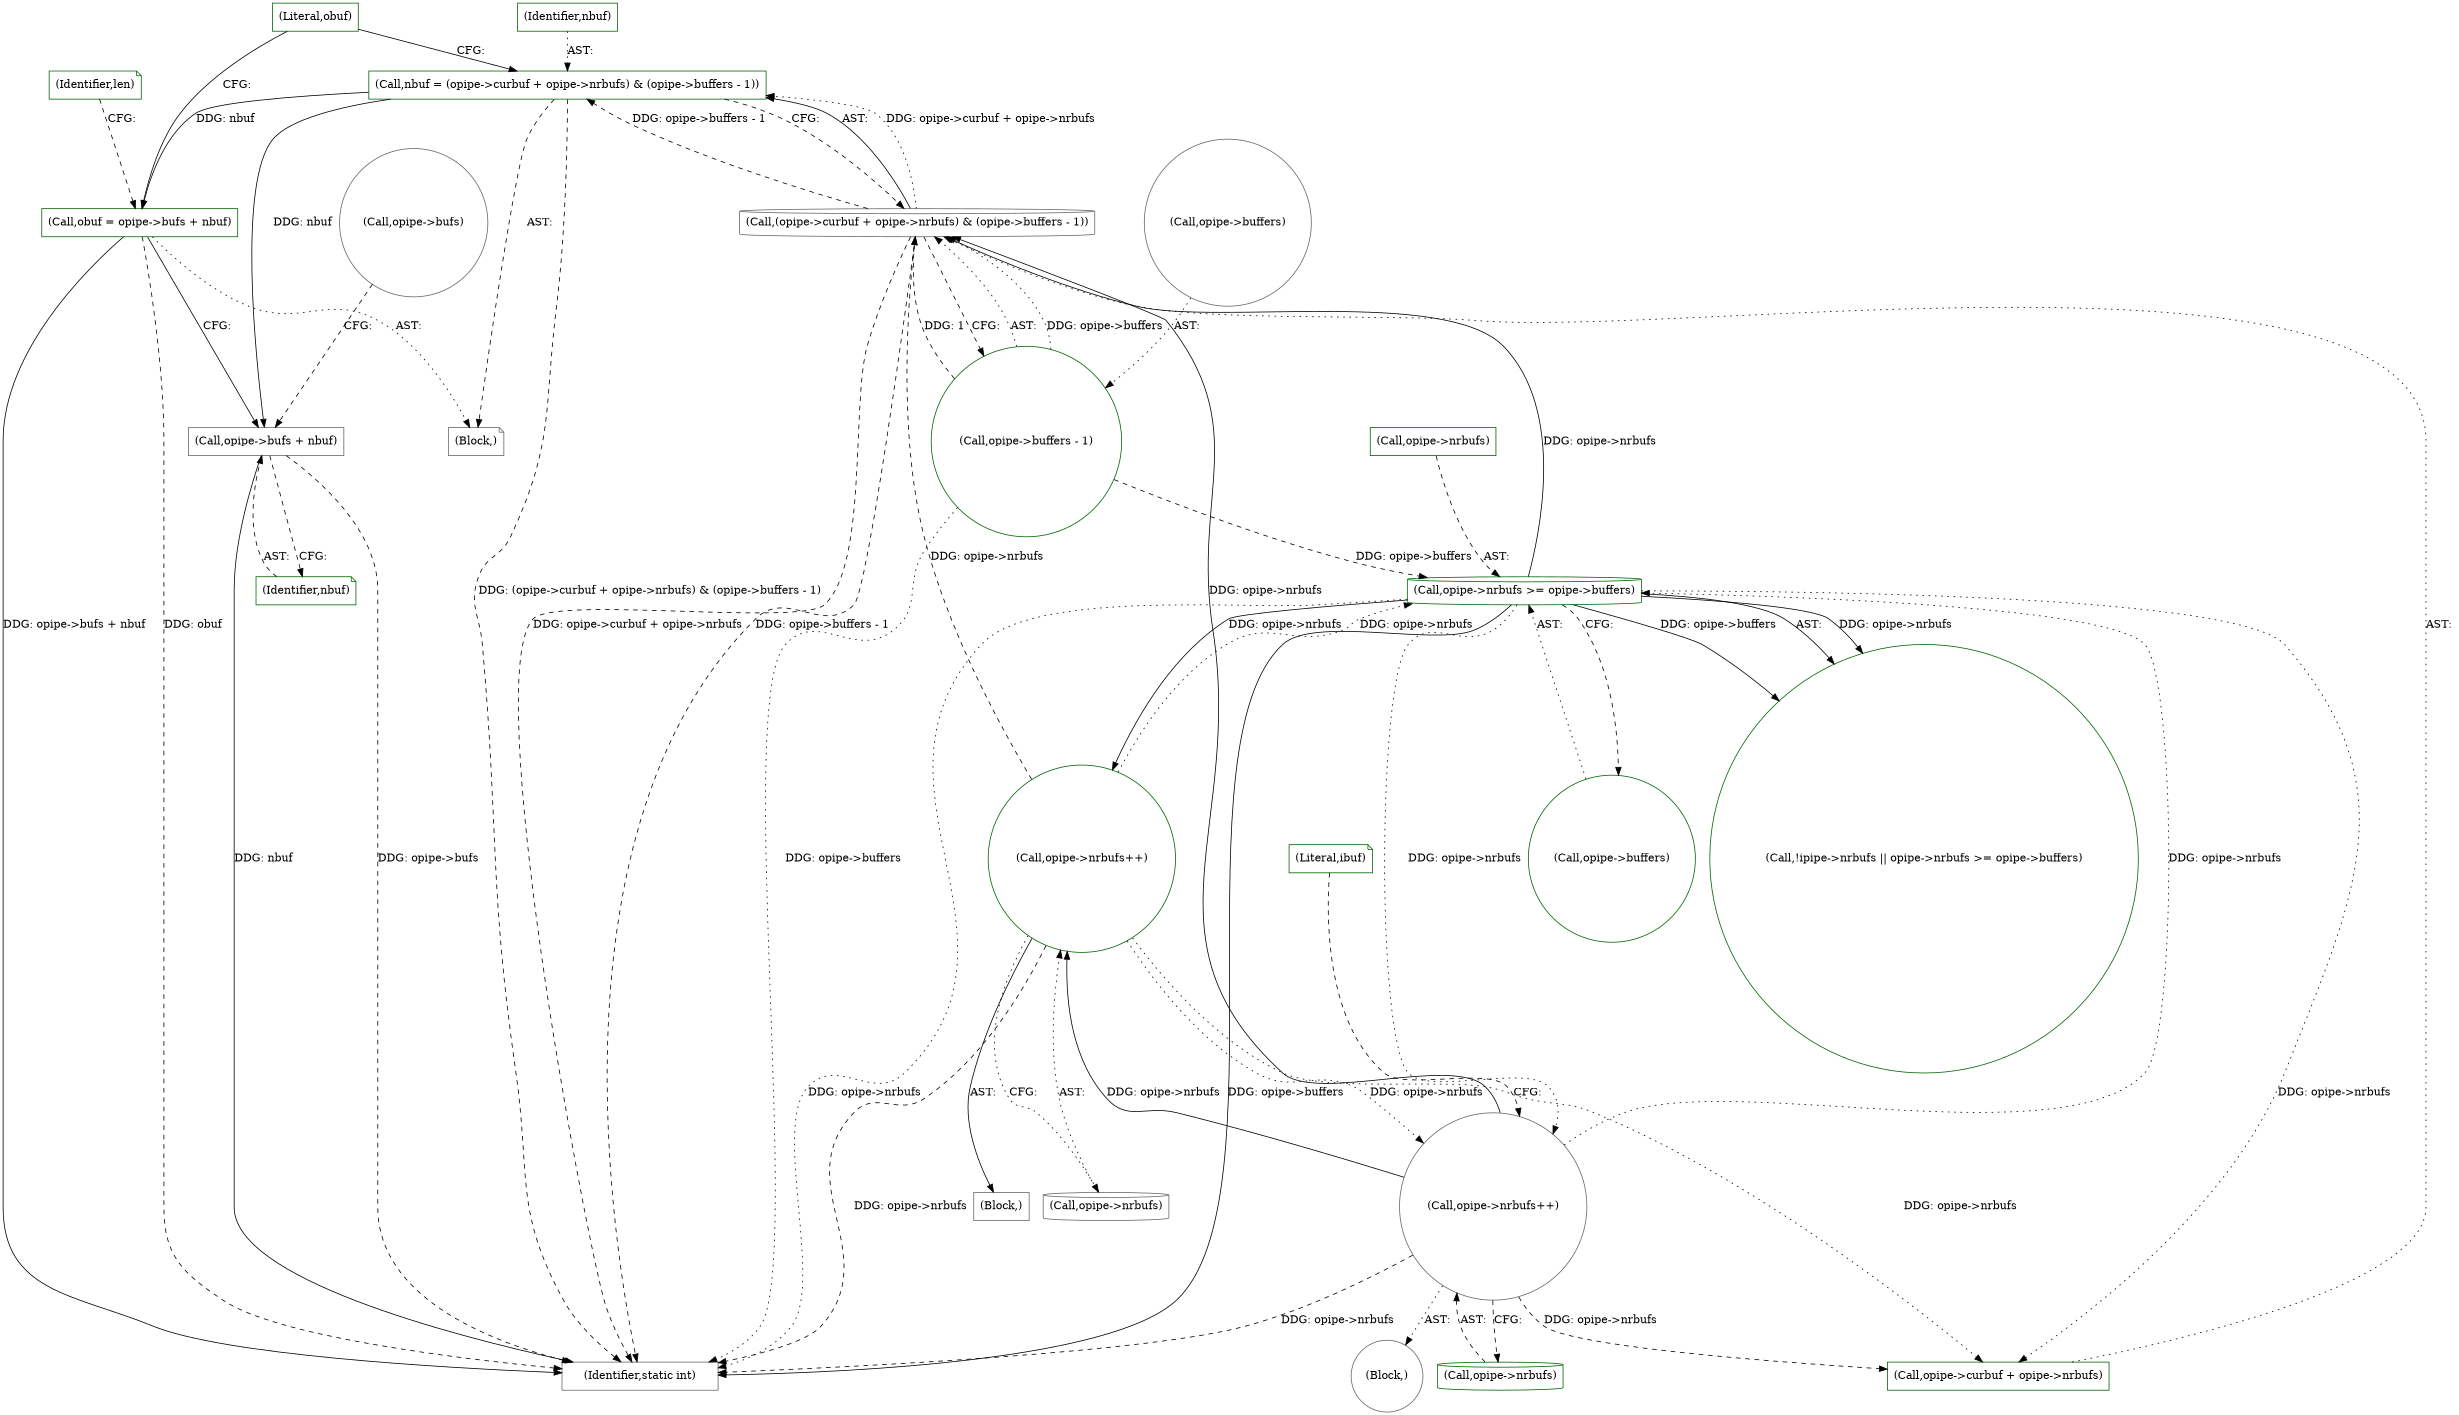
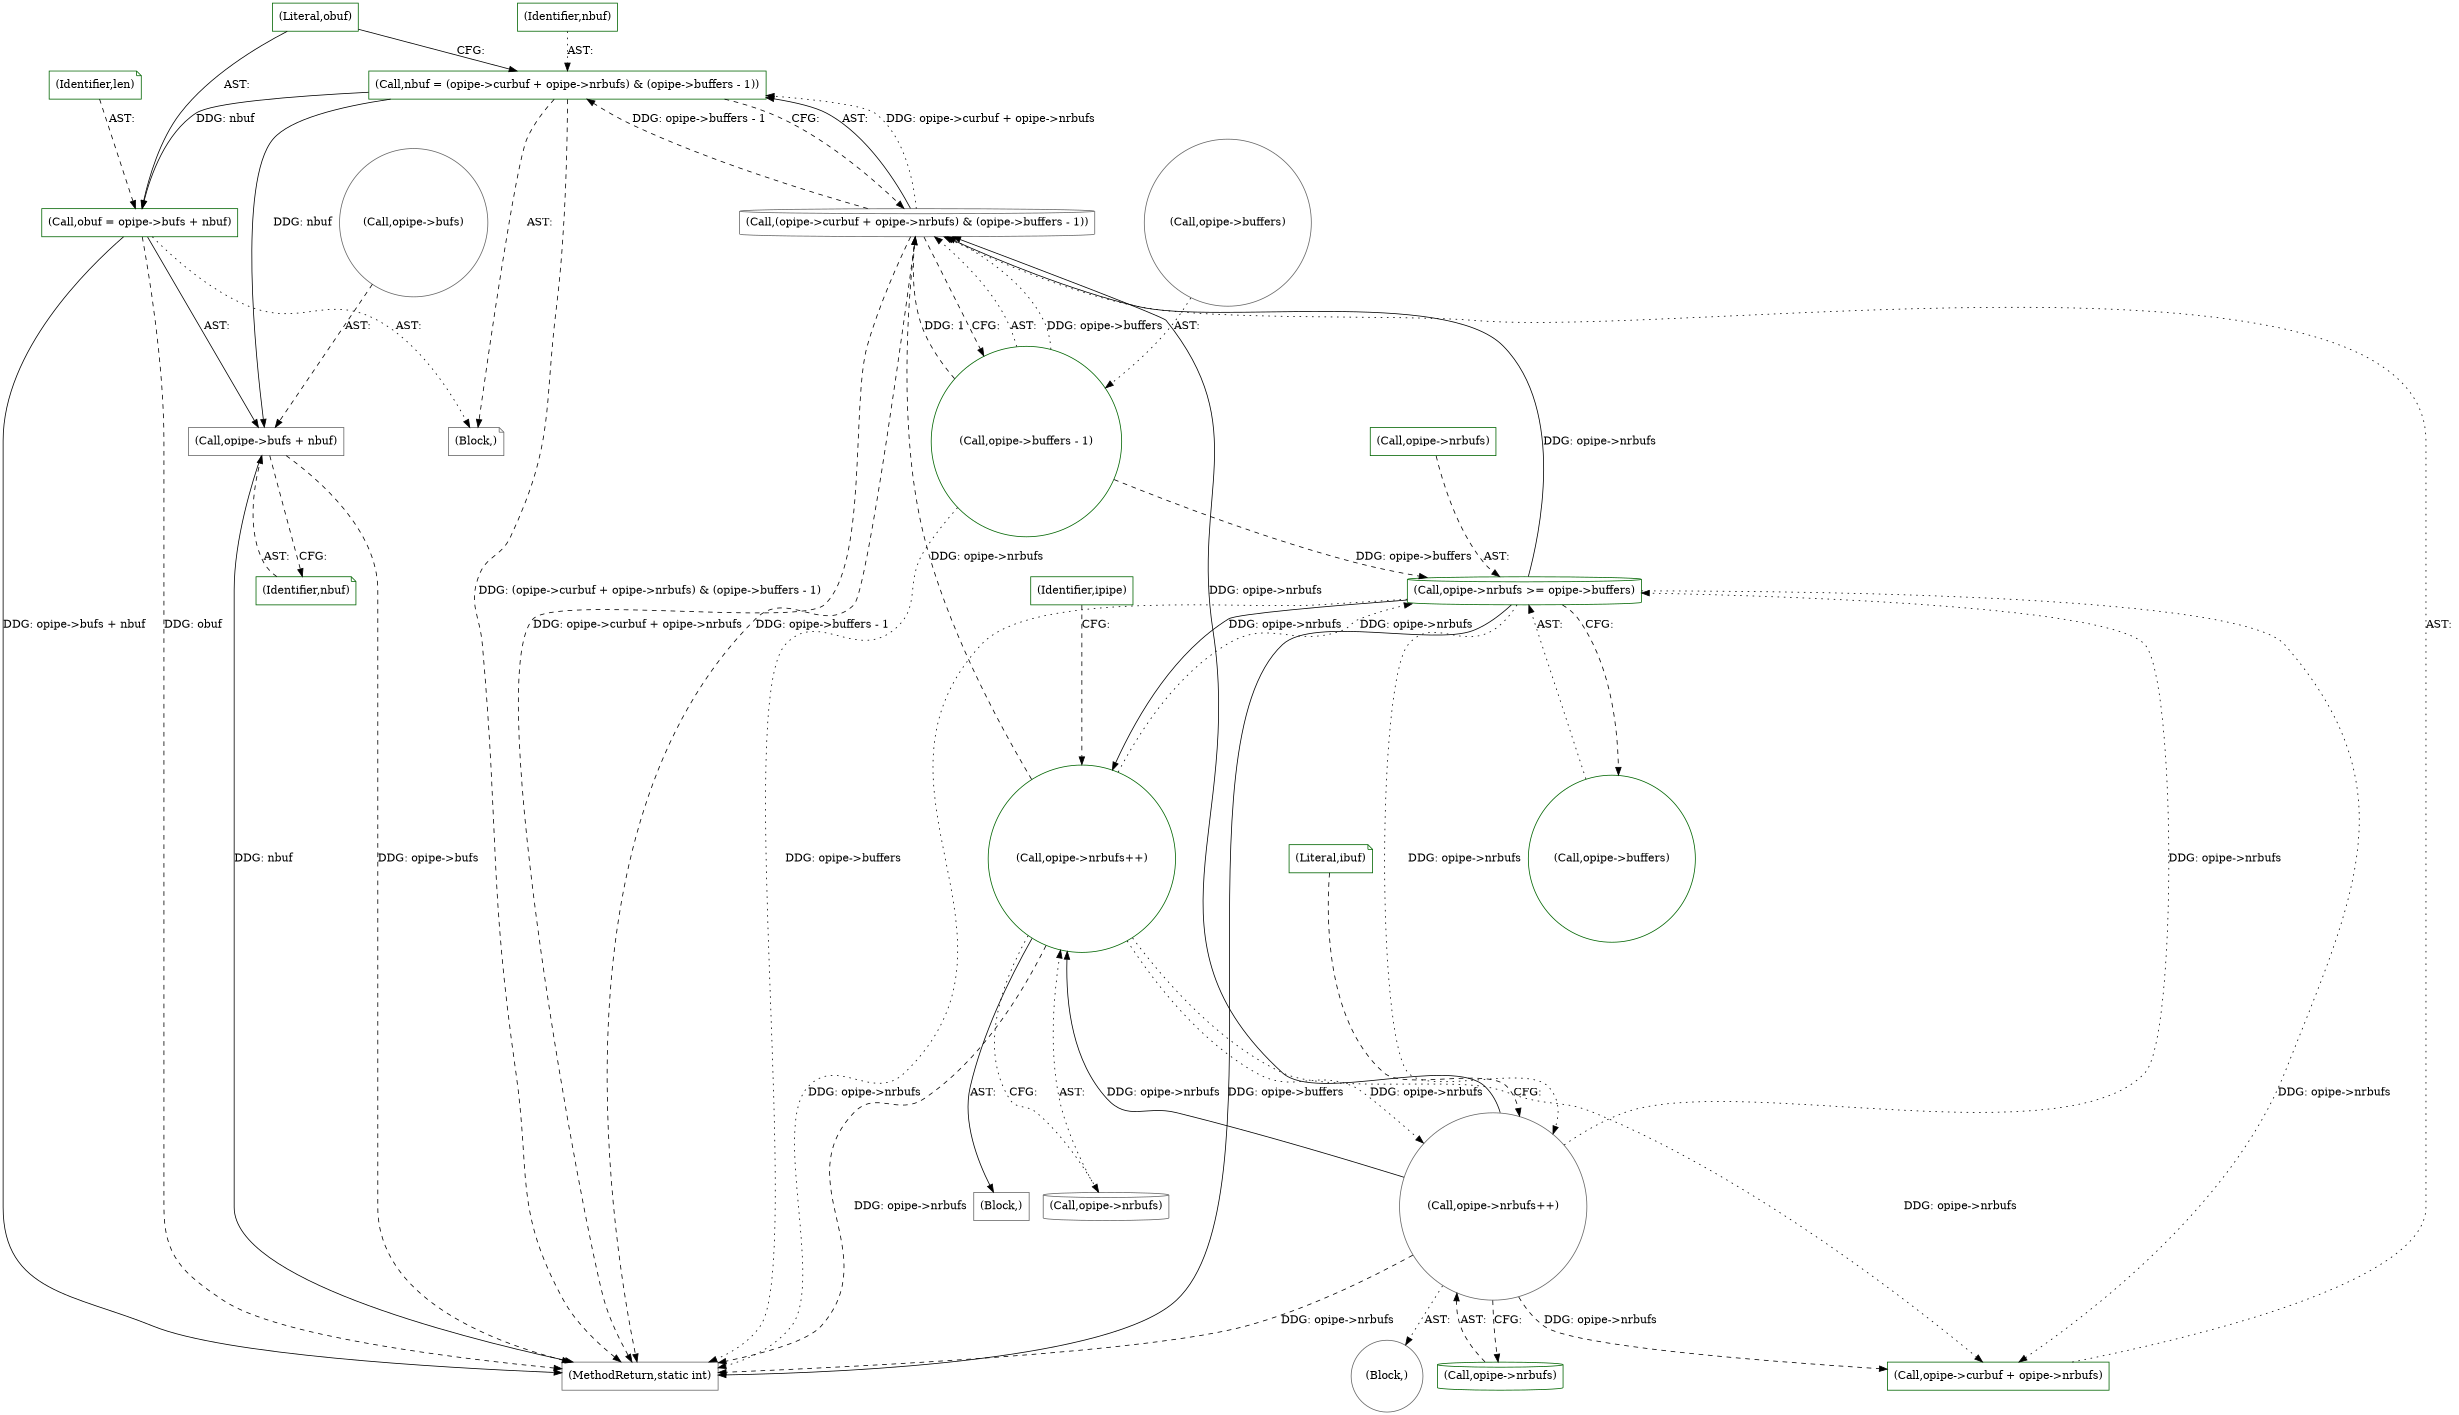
edge "(Literal,obuf)" -> "(Call,obuf = opipe->bufs + nbuf)": label "CFG: " -> "AST: "
edge "(Identifier,len)" -> "(Call,obuf = opipe->bufs + nbuf)": label "CFG: " -> "AST: "
edge "(Call,obuf = opipe->bufs + nbuf)" -> "(Call,opipe->bufs + nbuf)": label "CFG: " -> "AST: "
edge "(Call,opipe->bufs)" -> "(Call,opipe->bufs + nbuf)": label "CFG: " -> "AST: "
node "(Identifier,ipipe)": added
node "(Call,!ipipe->nrbufs || opipe->nrbufs >= opipe->buffers)": removed
node "(Identifier,static int)": label "(Identifier,static int)" -> "(MethodReturn,static int)"
